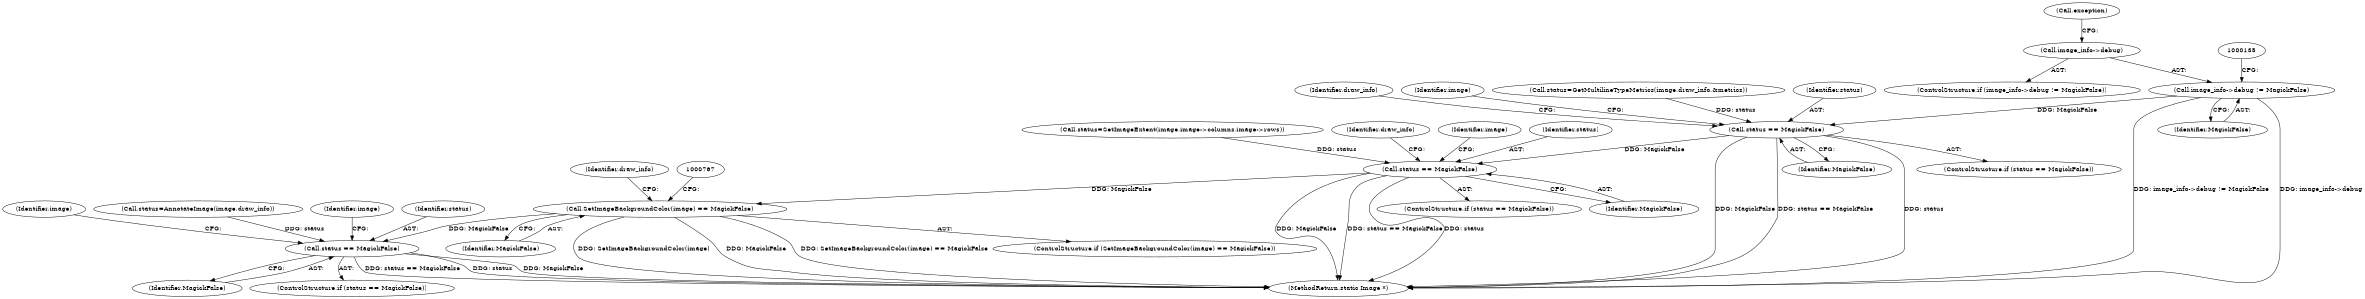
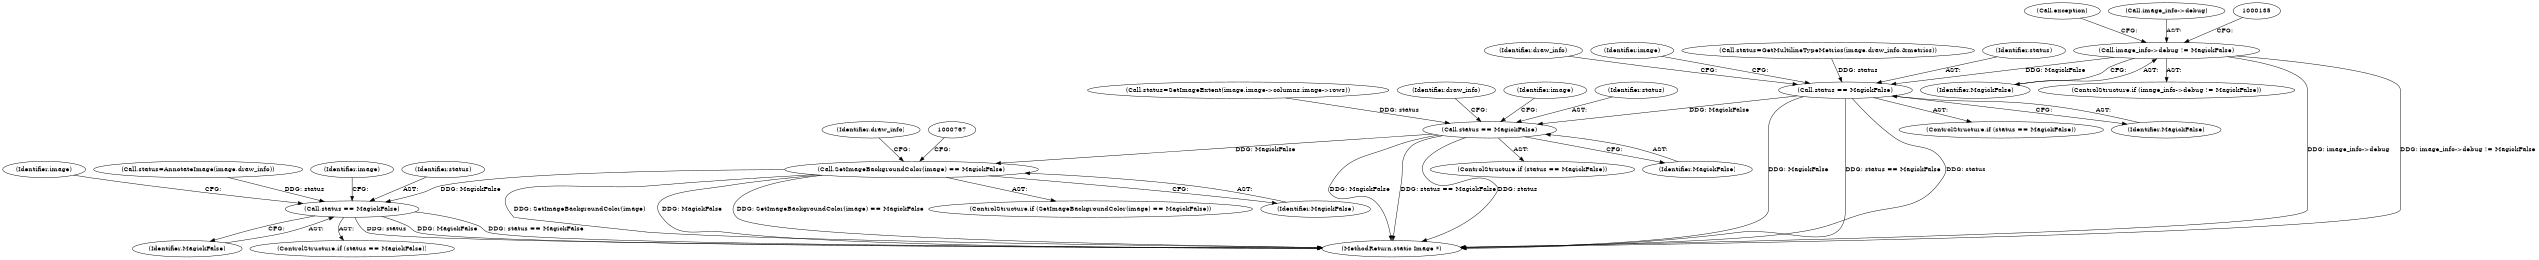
edge "(Call,exception)" -> "(Call,image_info->debug)": now "(Call,exception)" -> "(Call,image_info->debug != MagickFalse)"
edge "(Call,image_info->debug)" -> "(ControlStructure,if (image_info->debug != MagickFalse))": now "(Call,image_info->debug != MagickFalse)" -> "(ControlStructure,if (image_info->debug != MagickFalse))"
